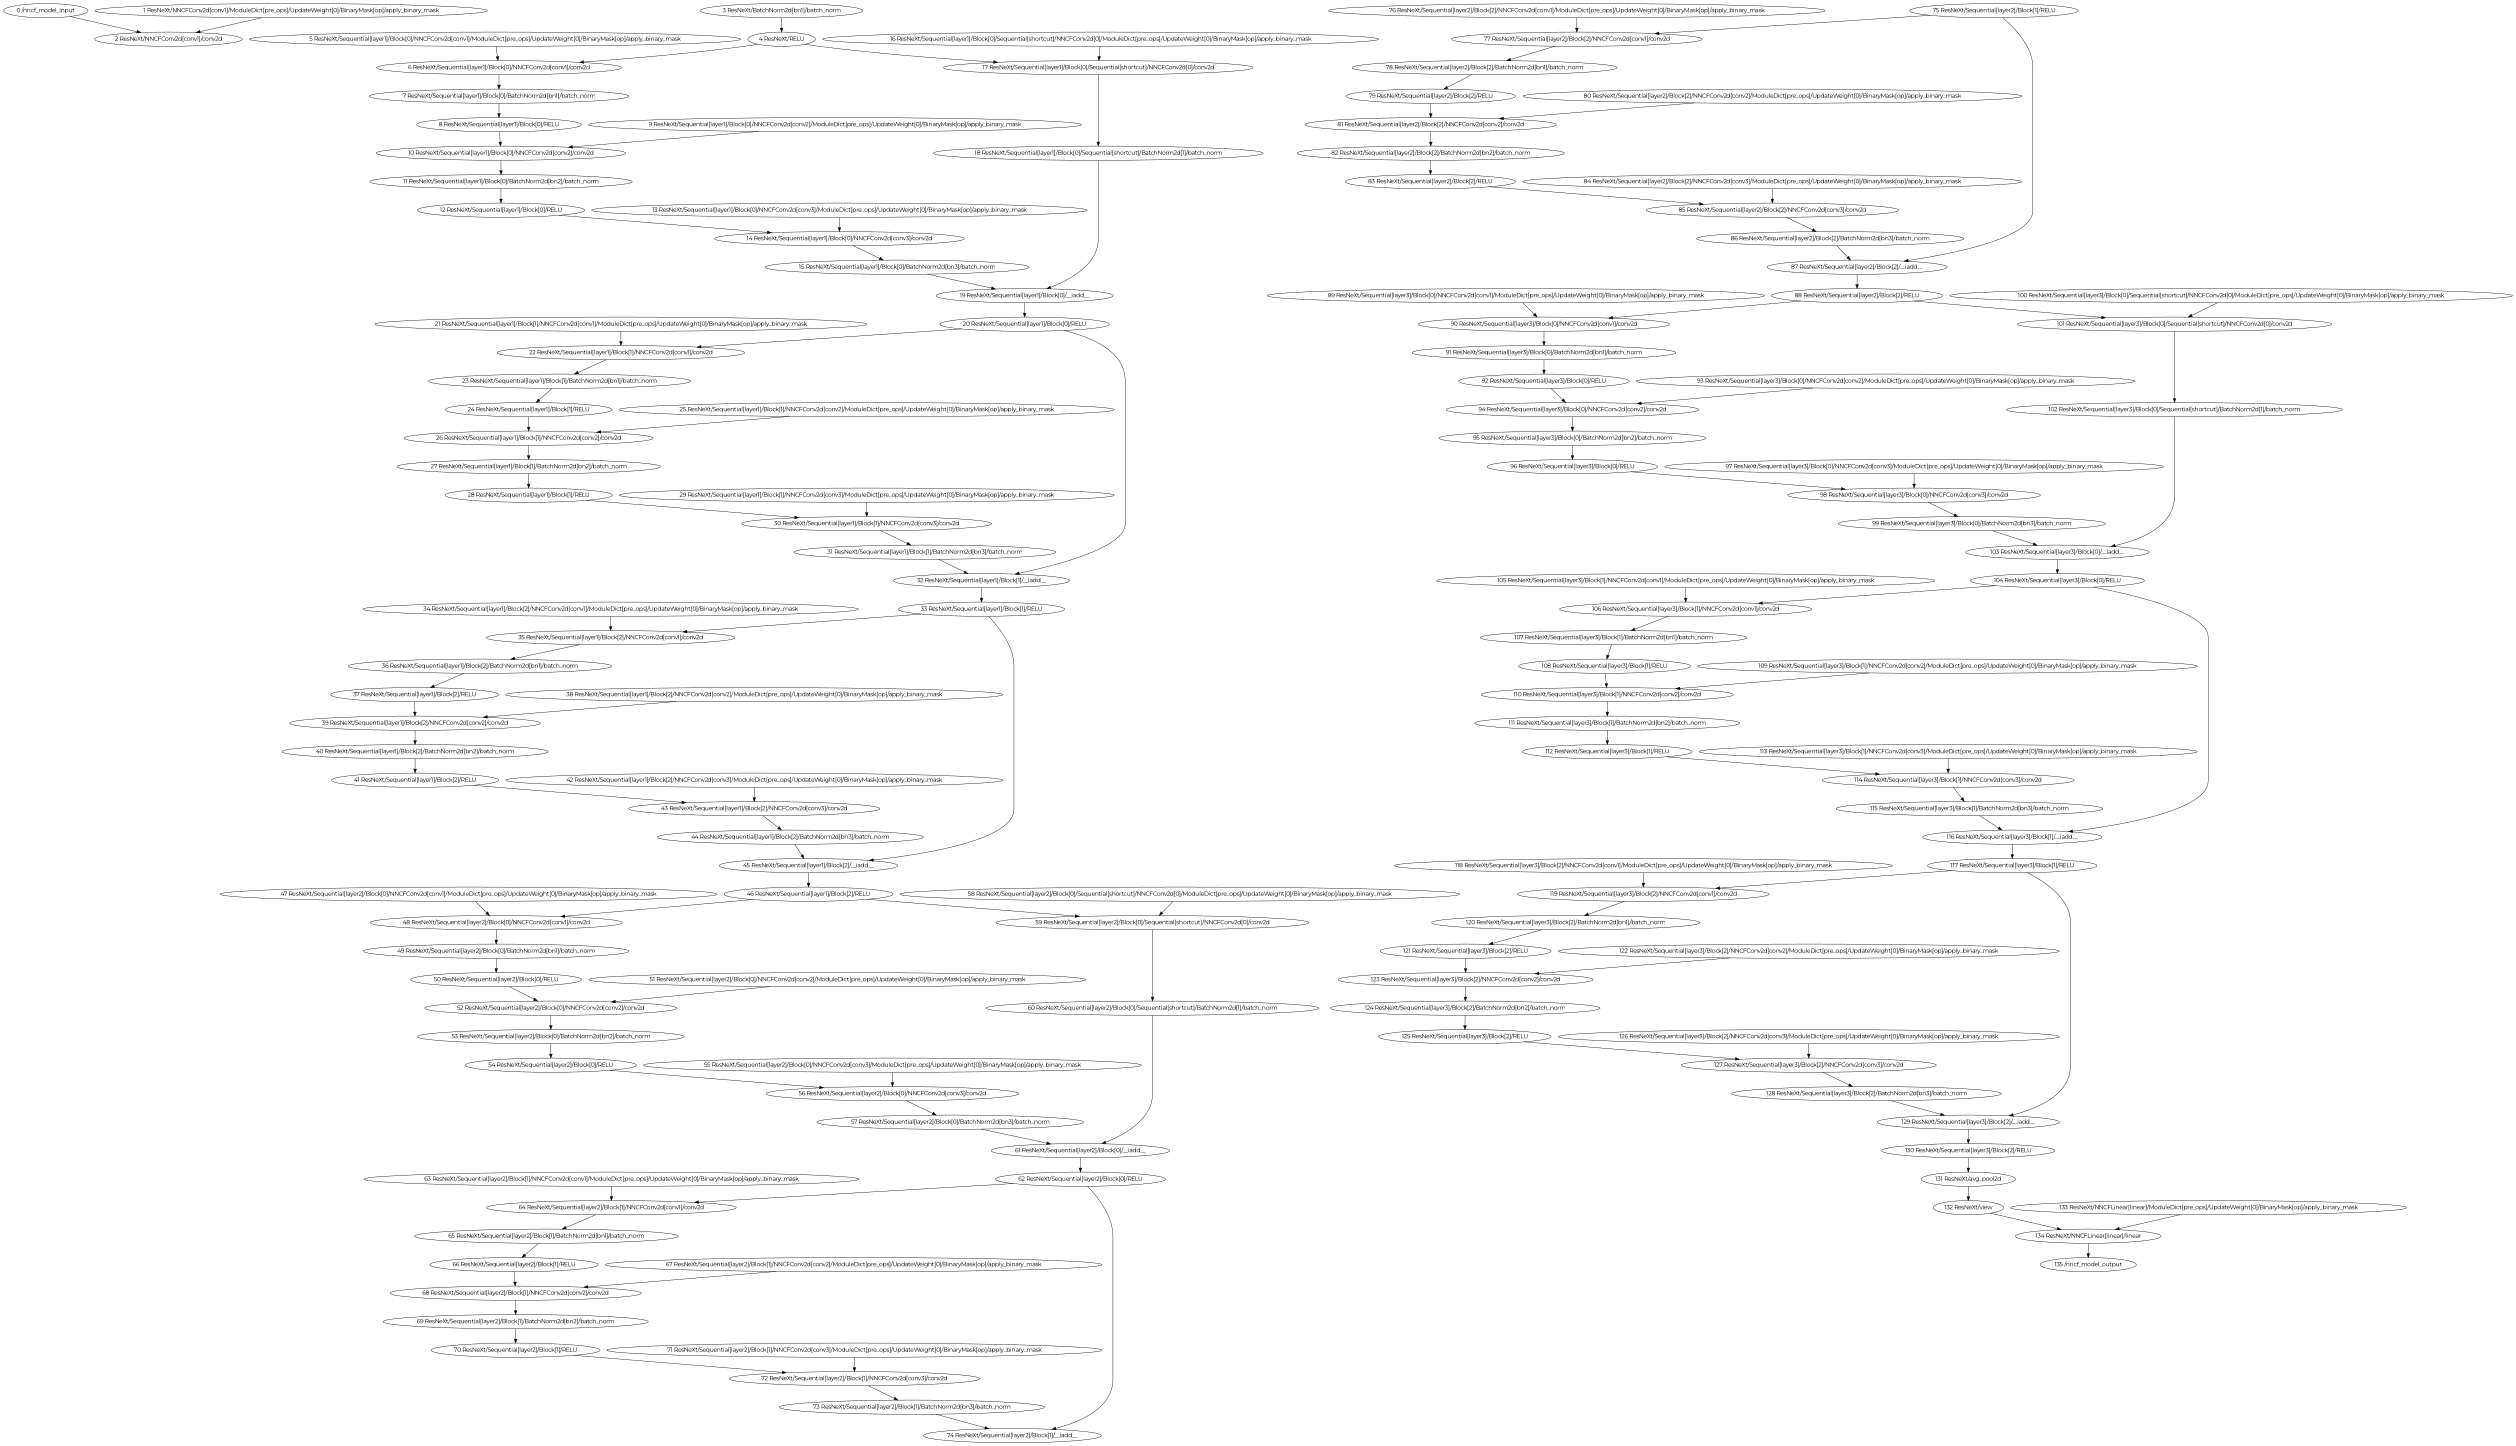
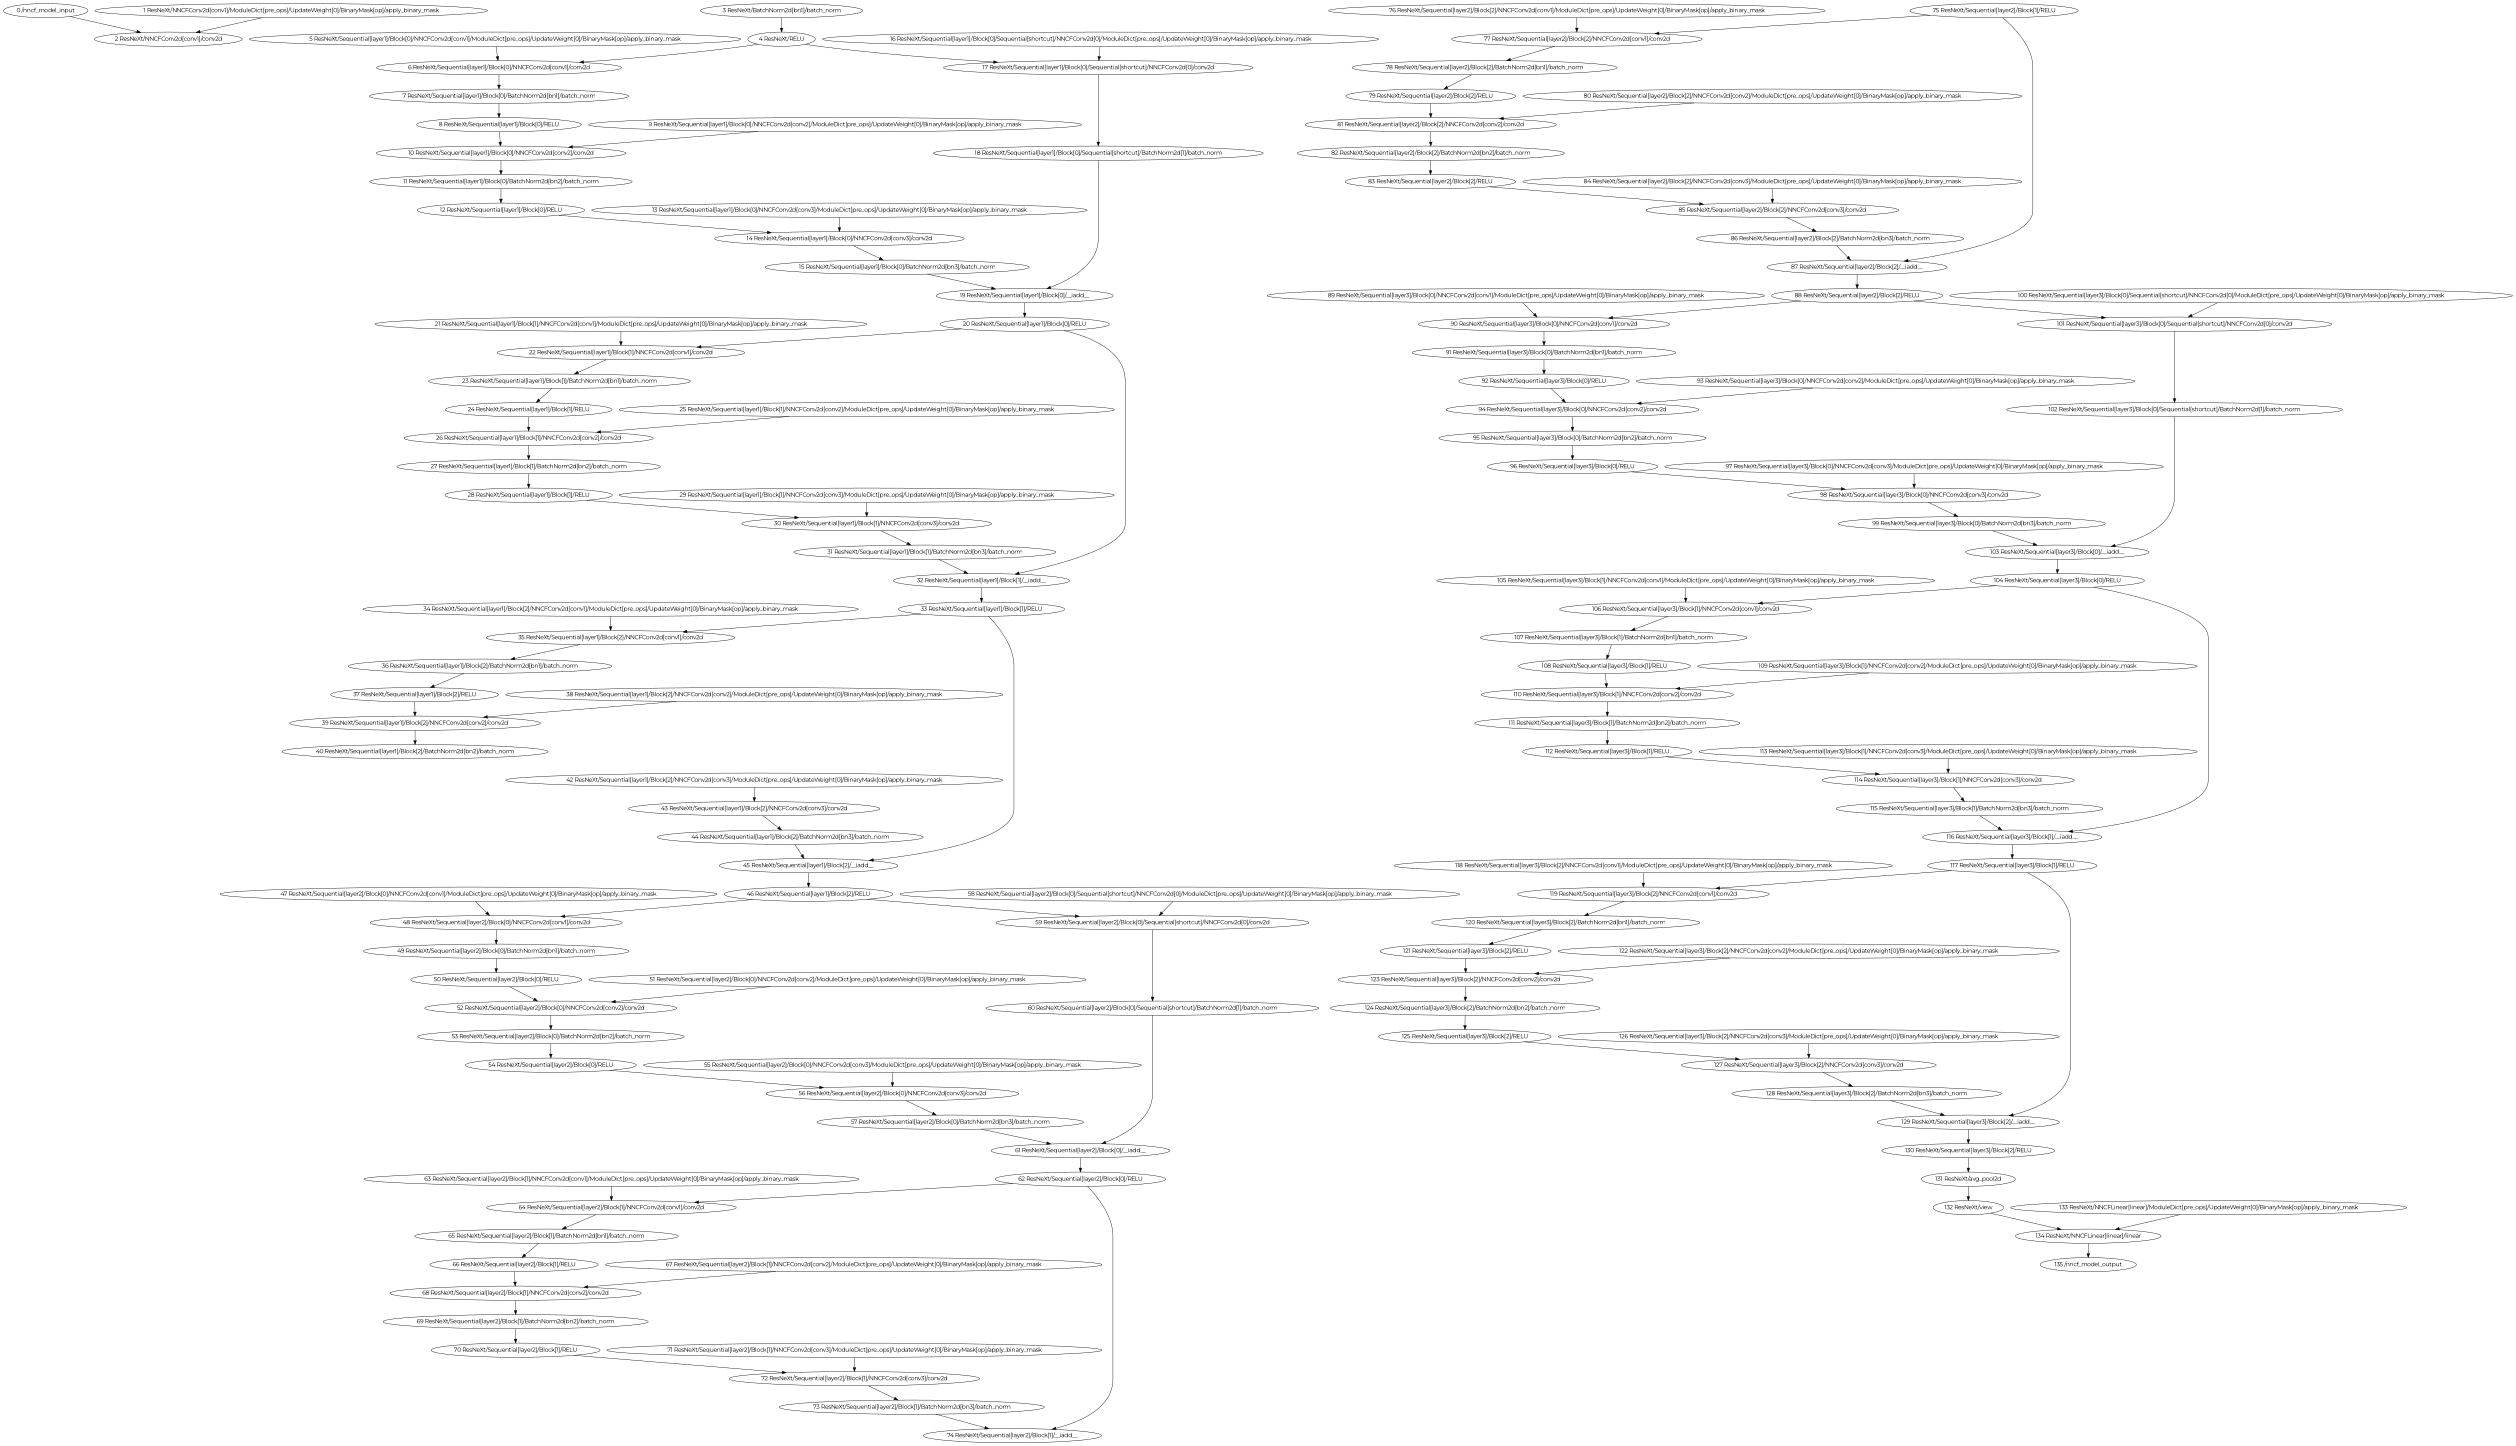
node "41 ResNeXt/Sequential[layer1]/Block[2]/RELU": removed
